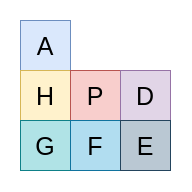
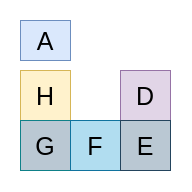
node "A": size 50x50 -> 50x40
node "P": removed
node "G": fillcolor #b0e3e6 -> #bac8d3
